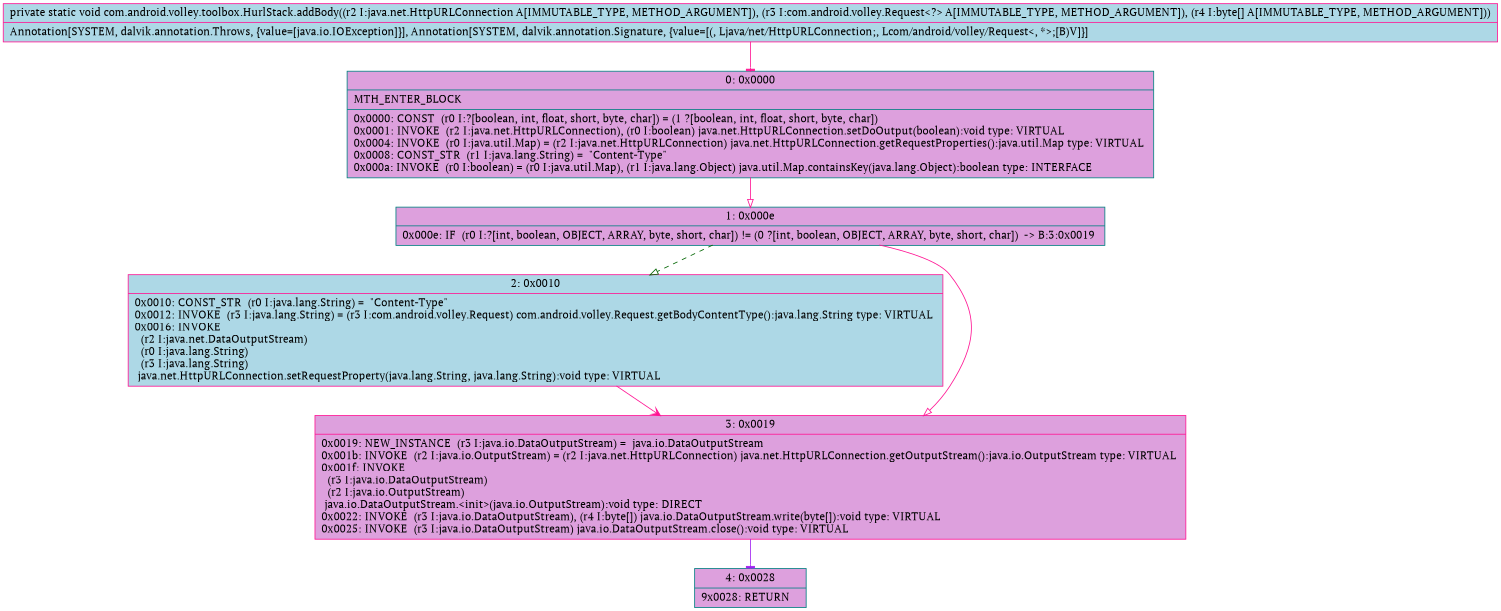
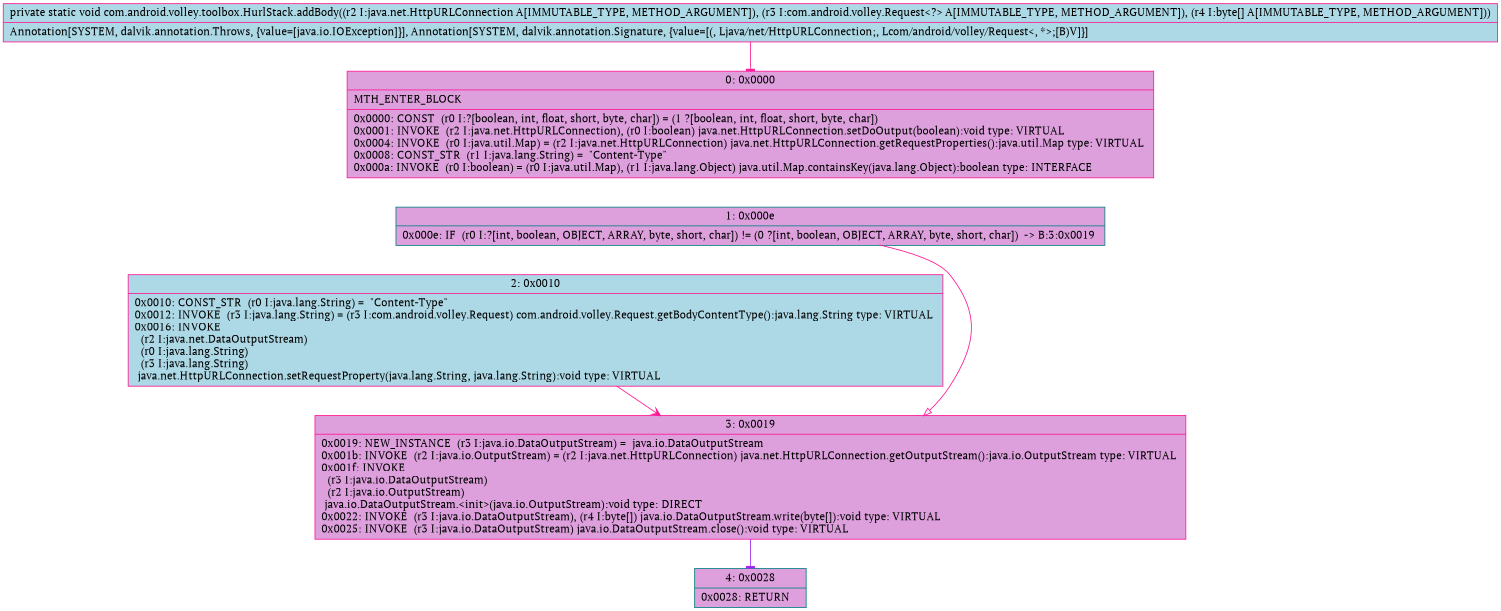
node "0: 0x0000": color teal -> deeppink
edge "0: 0x0000" -> "1: 0x000e": removed
edge "1: 0x000e" -> "2: 0x0010": removed
node "4: 0x0028": text "9x0028: RETURN" -> "0x0028: RETURN"
